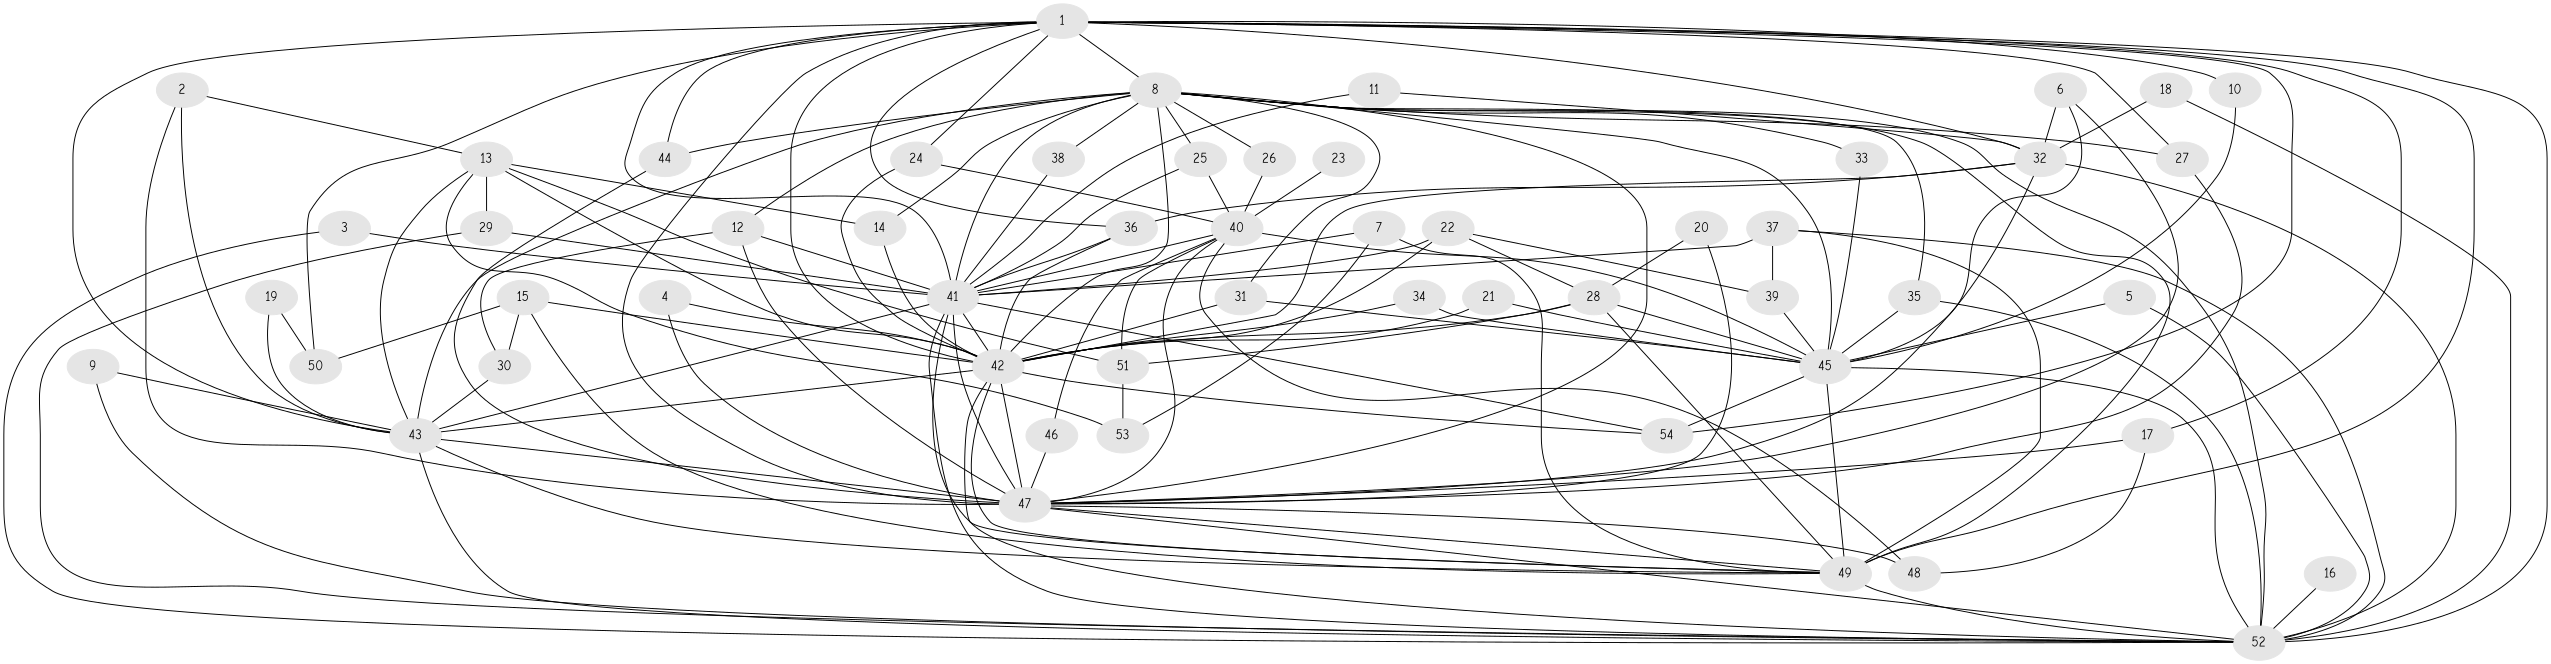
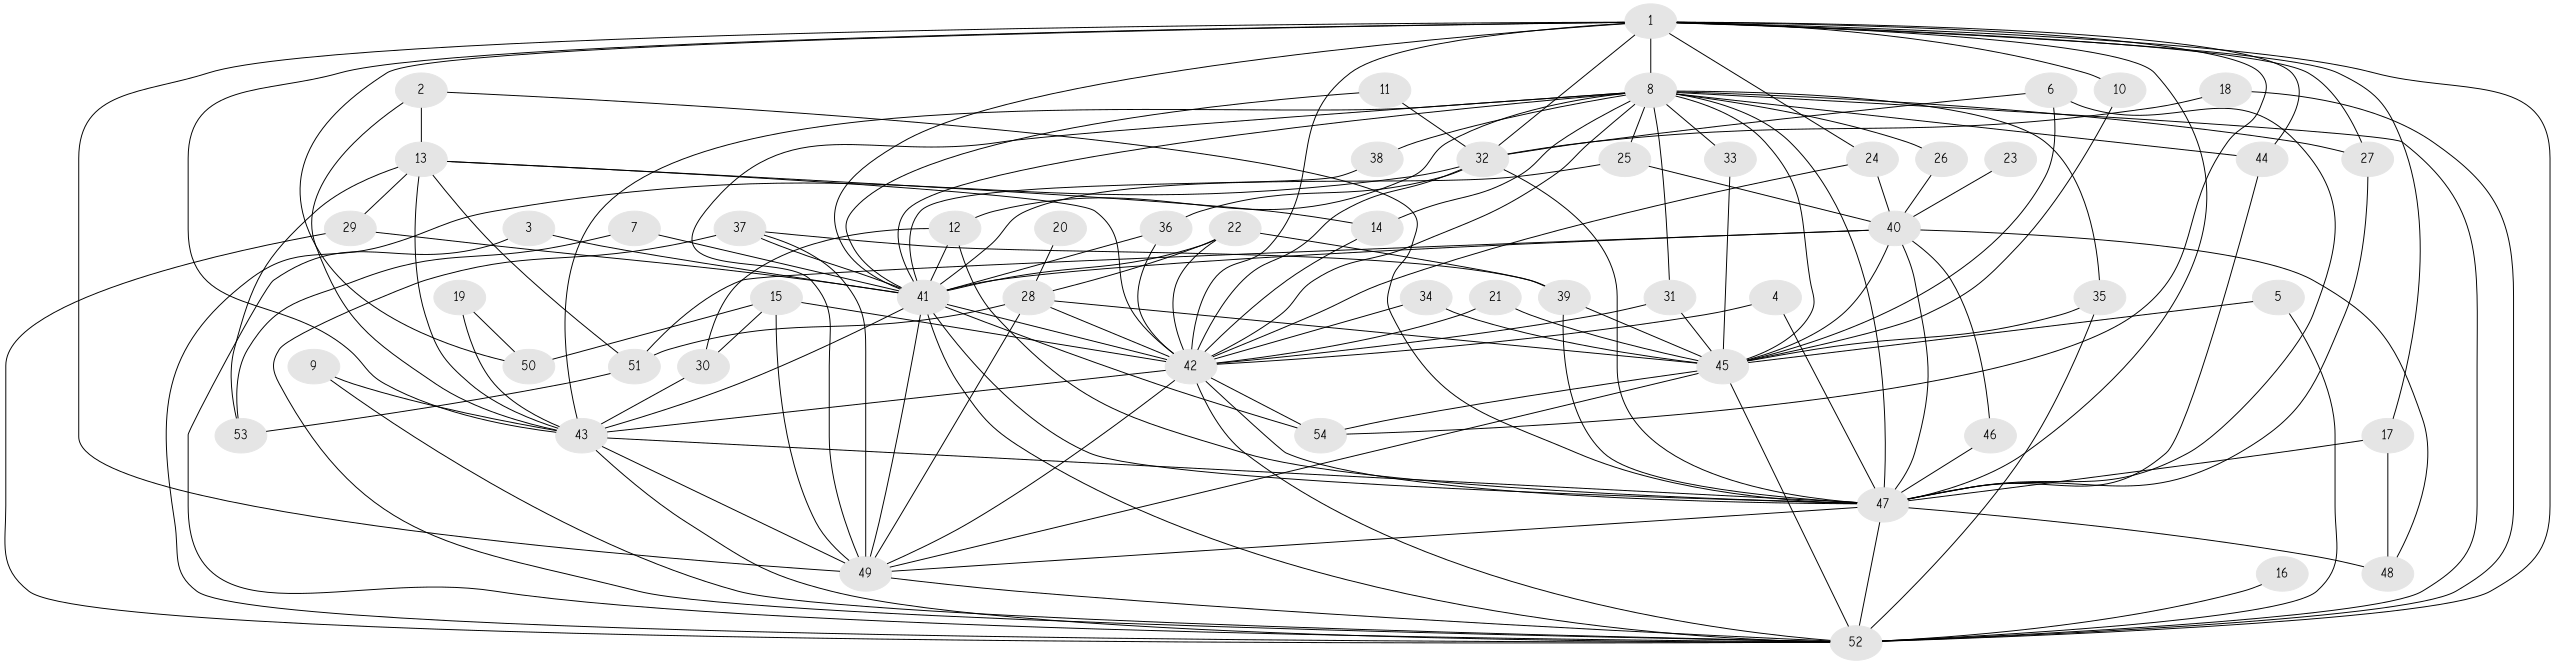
edge "1" -- "36": removed
edge "7" -- "49": removed
edge "20" -- "47": now "39" -- "47"
